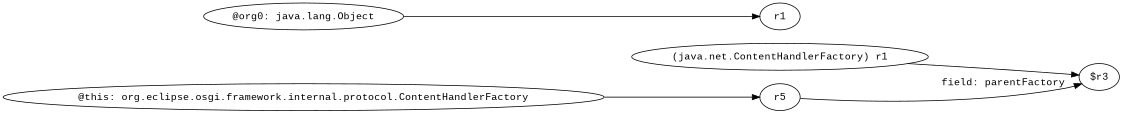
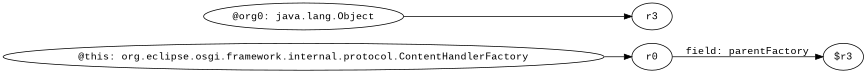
node "r1": label "r1" -> "r3"
node "(java.net.ContentHandlerFactory) r1": removed
node "r5": label "r5" -> "r0"
